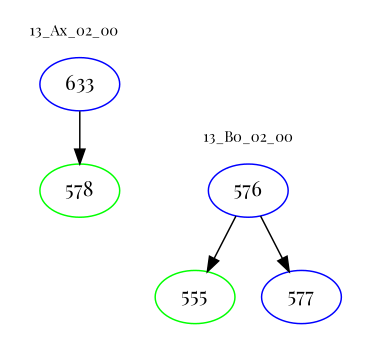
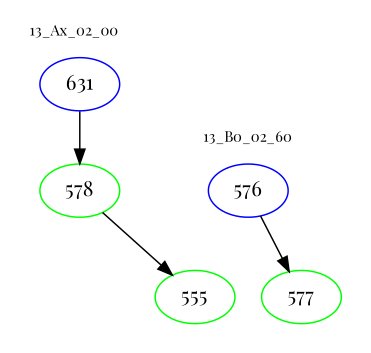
node "633": label "633" -> "631"
cluster "13_B0_02_00": label "13_B0_02_00" -> "13_B0_02_60"
edge "576" -> "555": now "578" -> "555"
node "577": color blue -> green
